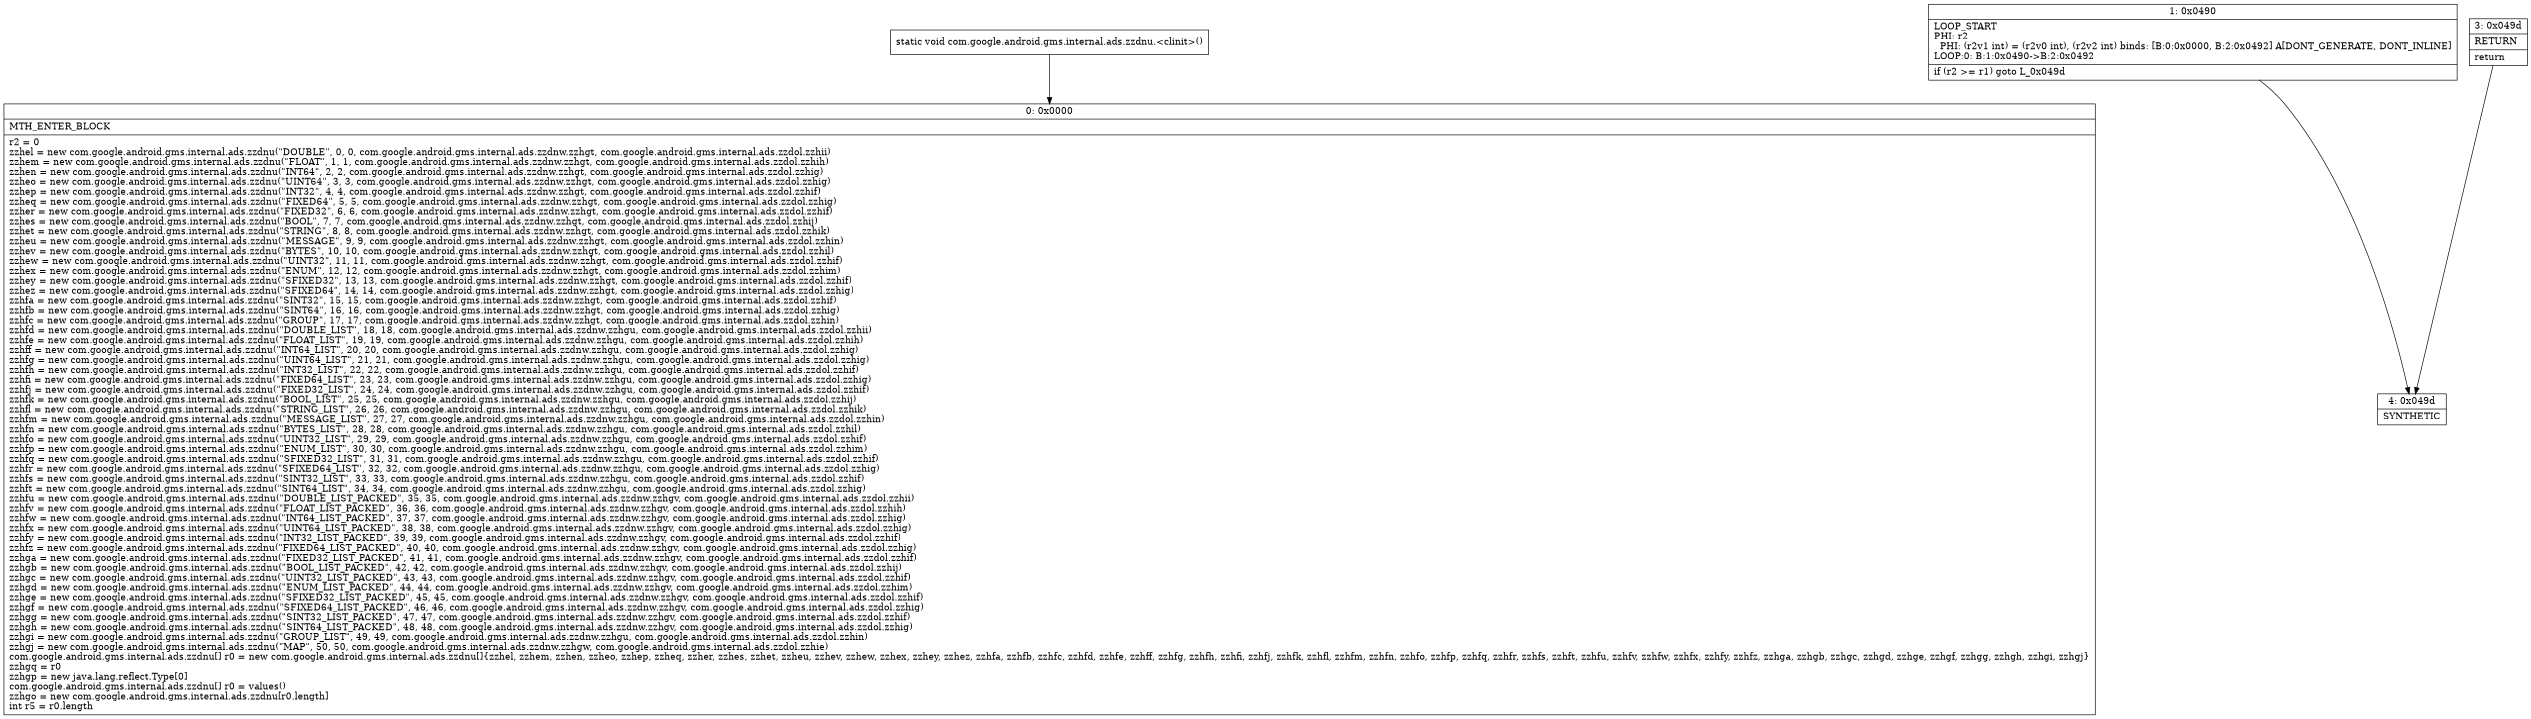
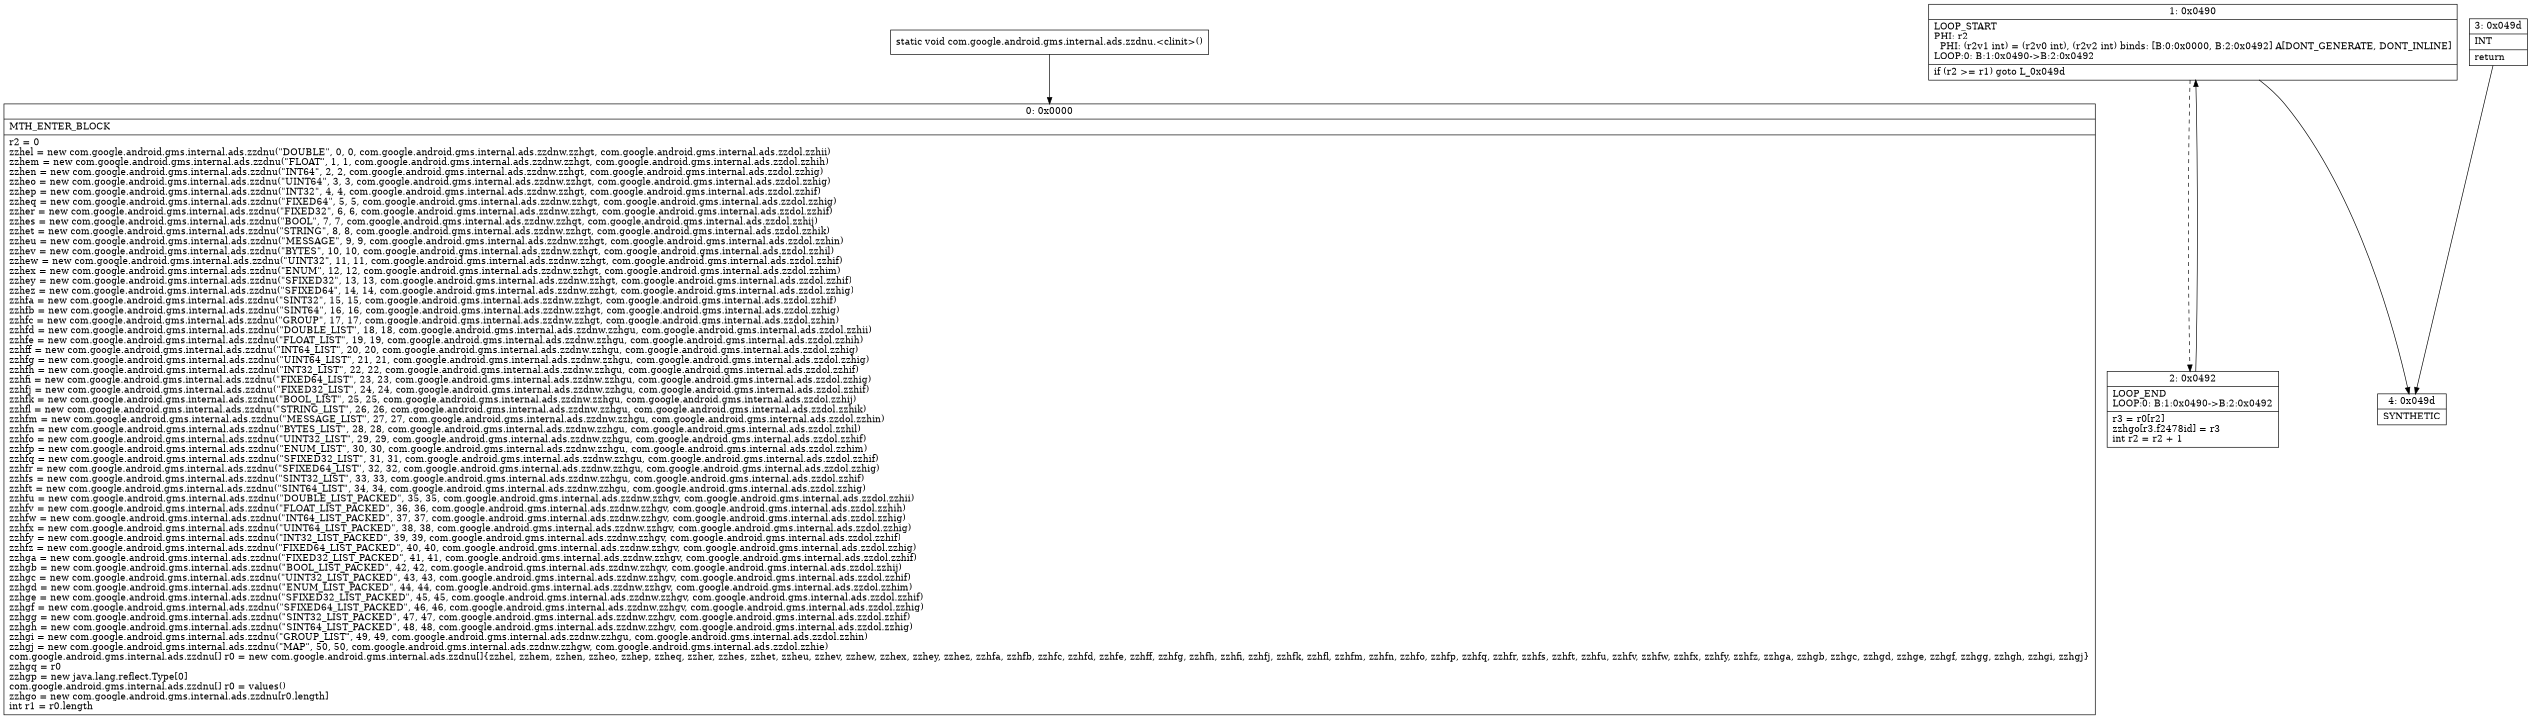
node "3: 0x049d": text "RETURN" -> "INT"
node "2: 0x0492": added
node "0: 0x0000": text "int r5 = r0.length" -> "int r1 = r0.length"
